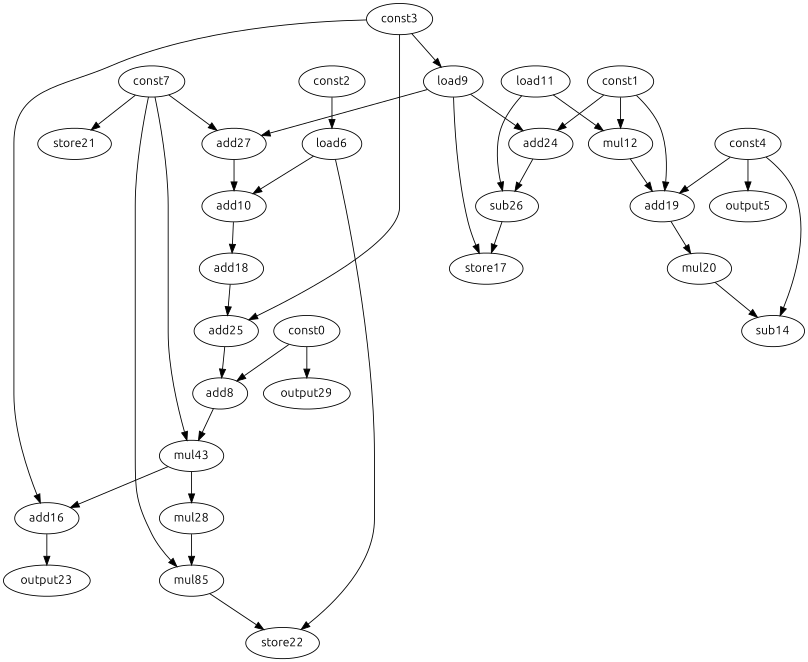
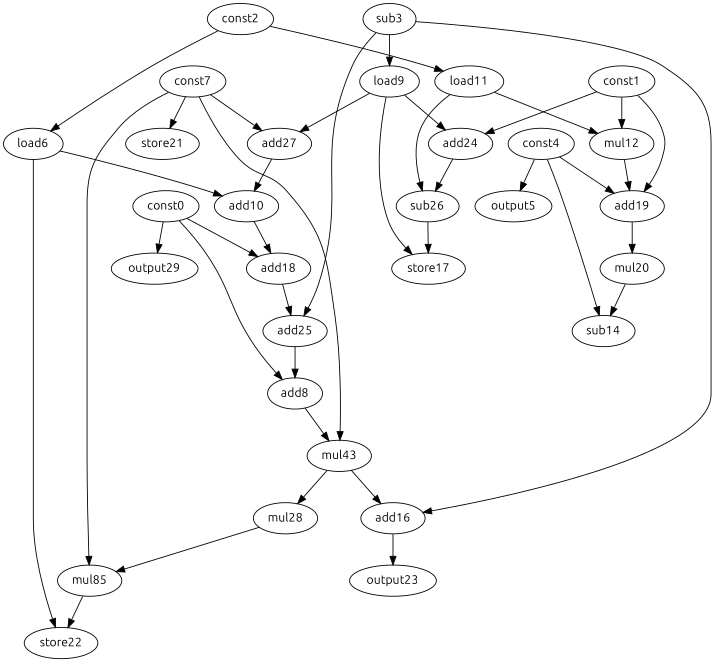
node "const3": label "const3" -> "sub3"
edge "const2" -> "load11": added
edge "const0" -> "add18": added
